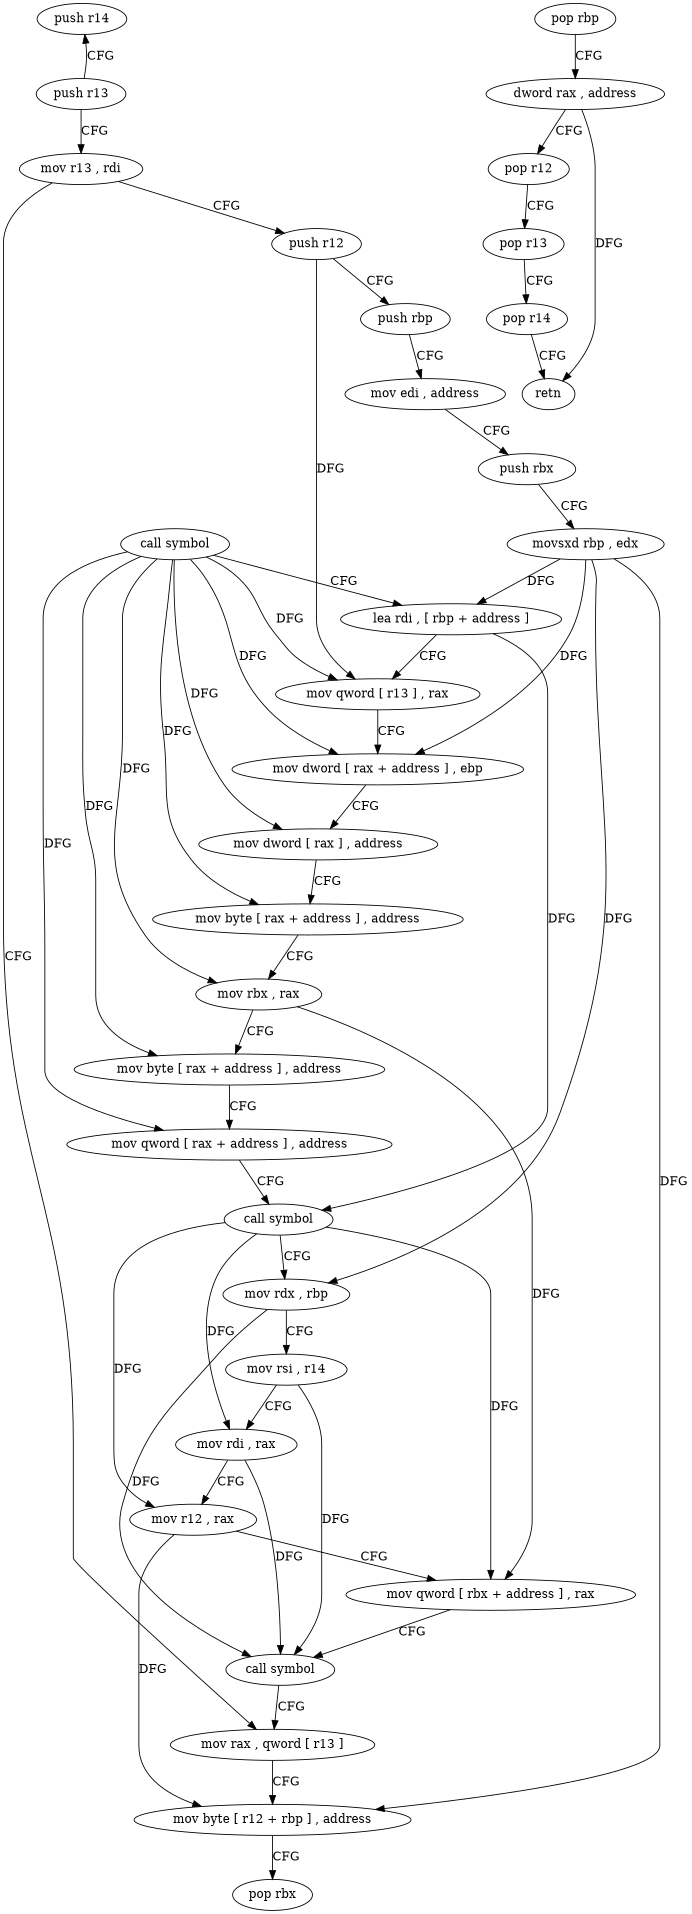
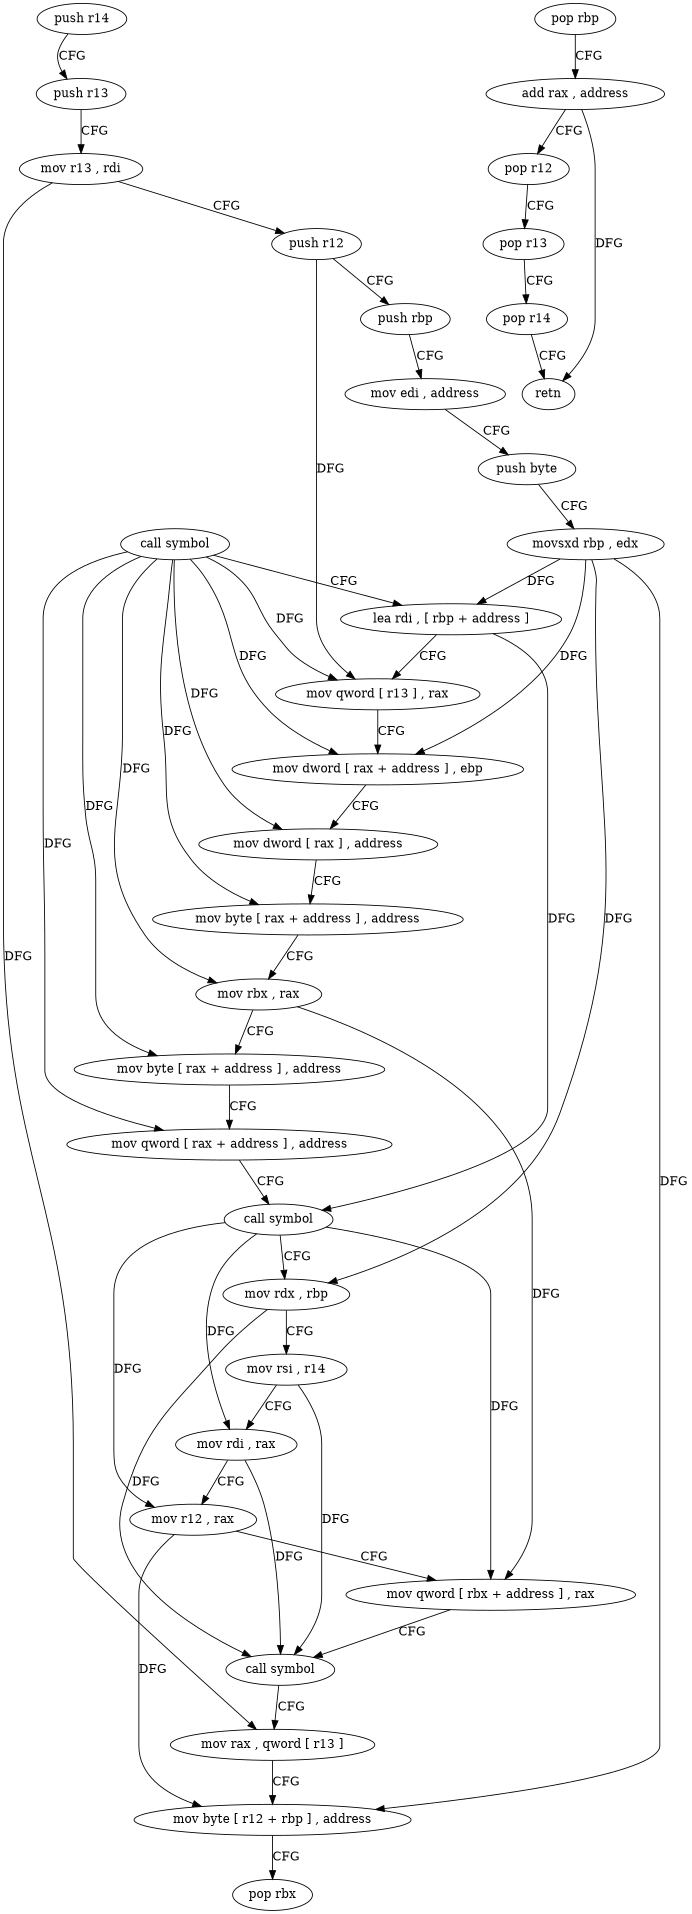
edge "push r13" -> "push r14": reversed
node "dword rax , address": label "dword rax , address" -> "add rax , address"
node "push rbx": label "push rbx" -> "push byte"
edge "mov r13 , rdi" -> "mov rax , qword [ r13 ]": label "CFG" -> "DFG"
